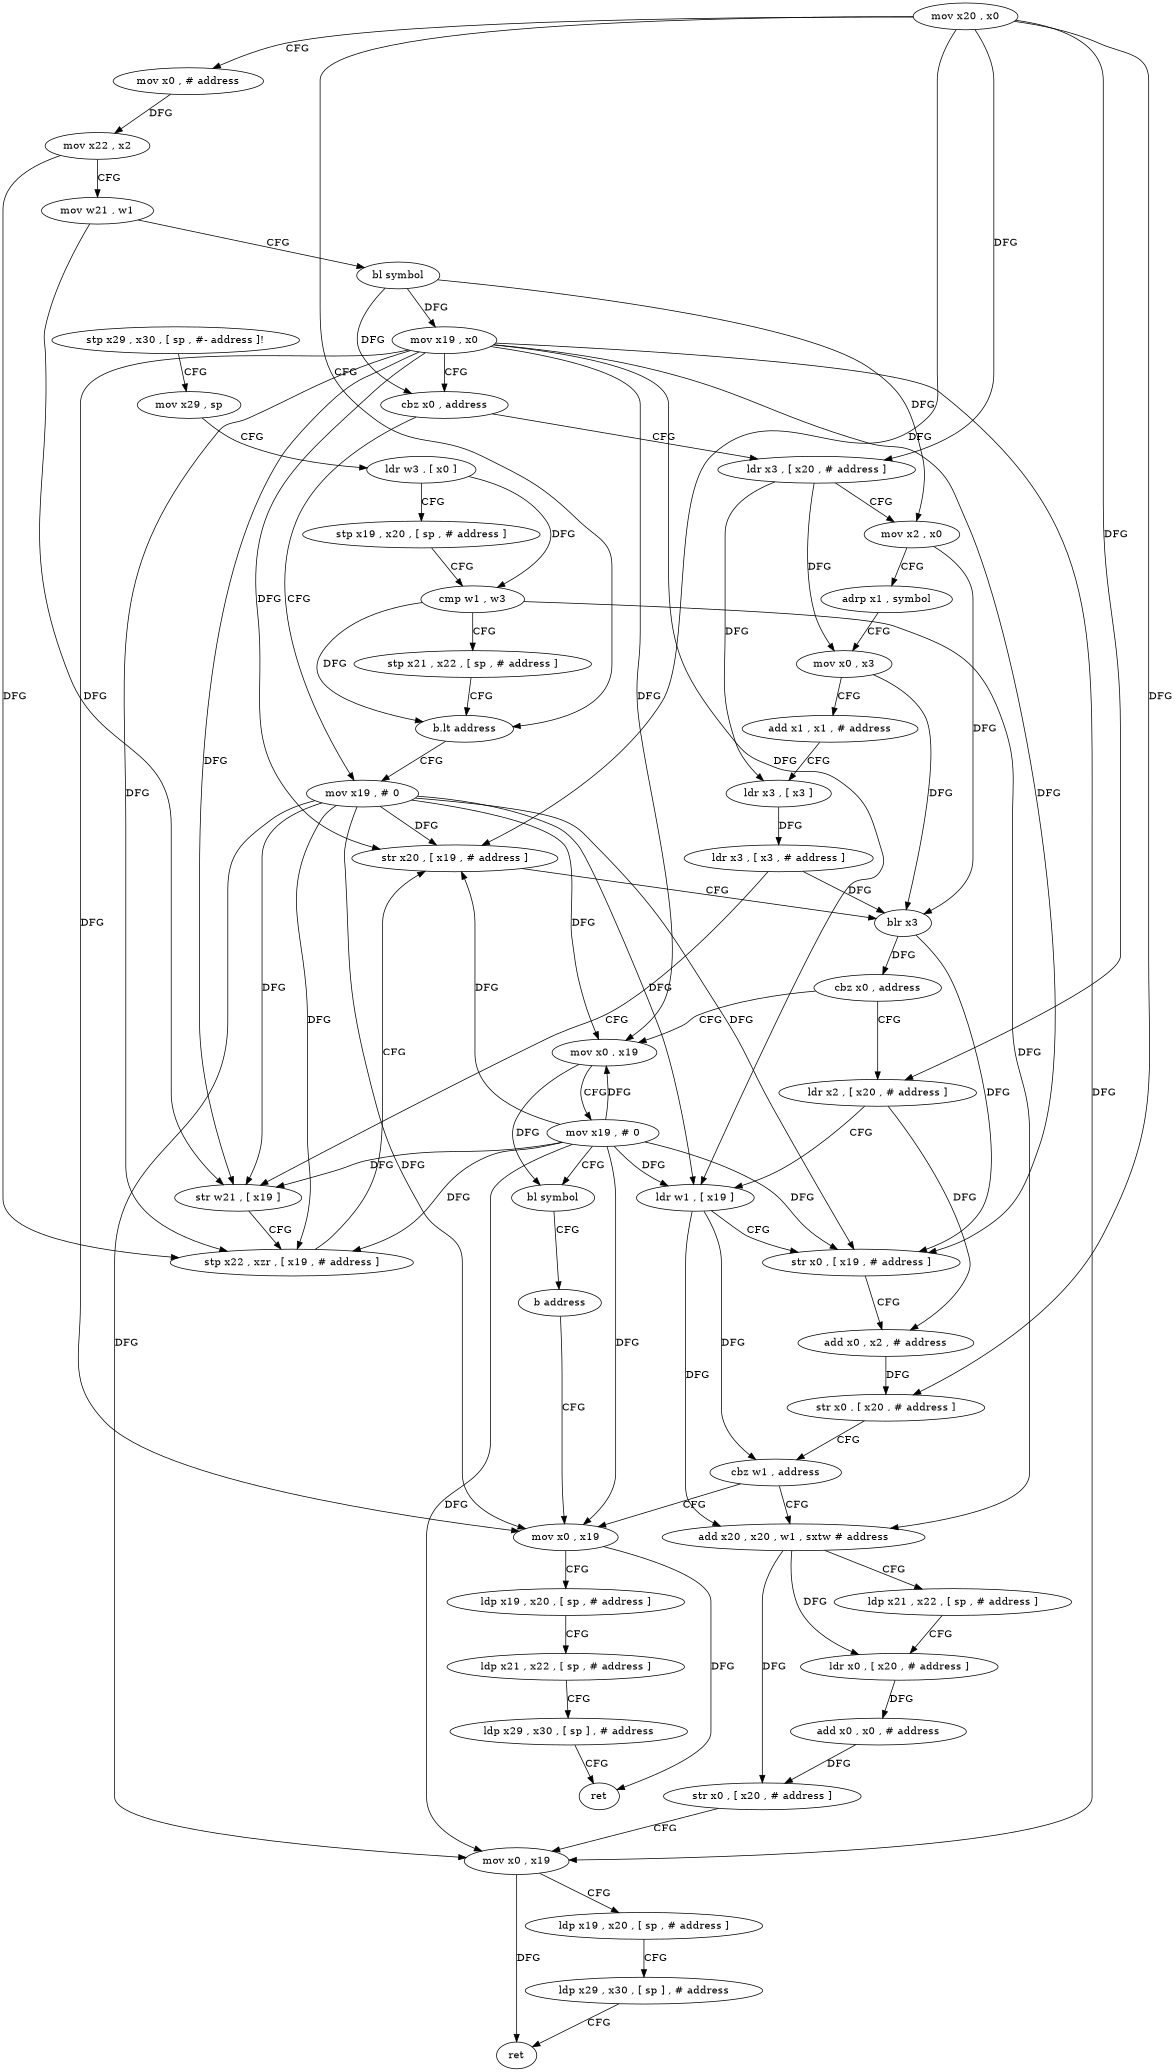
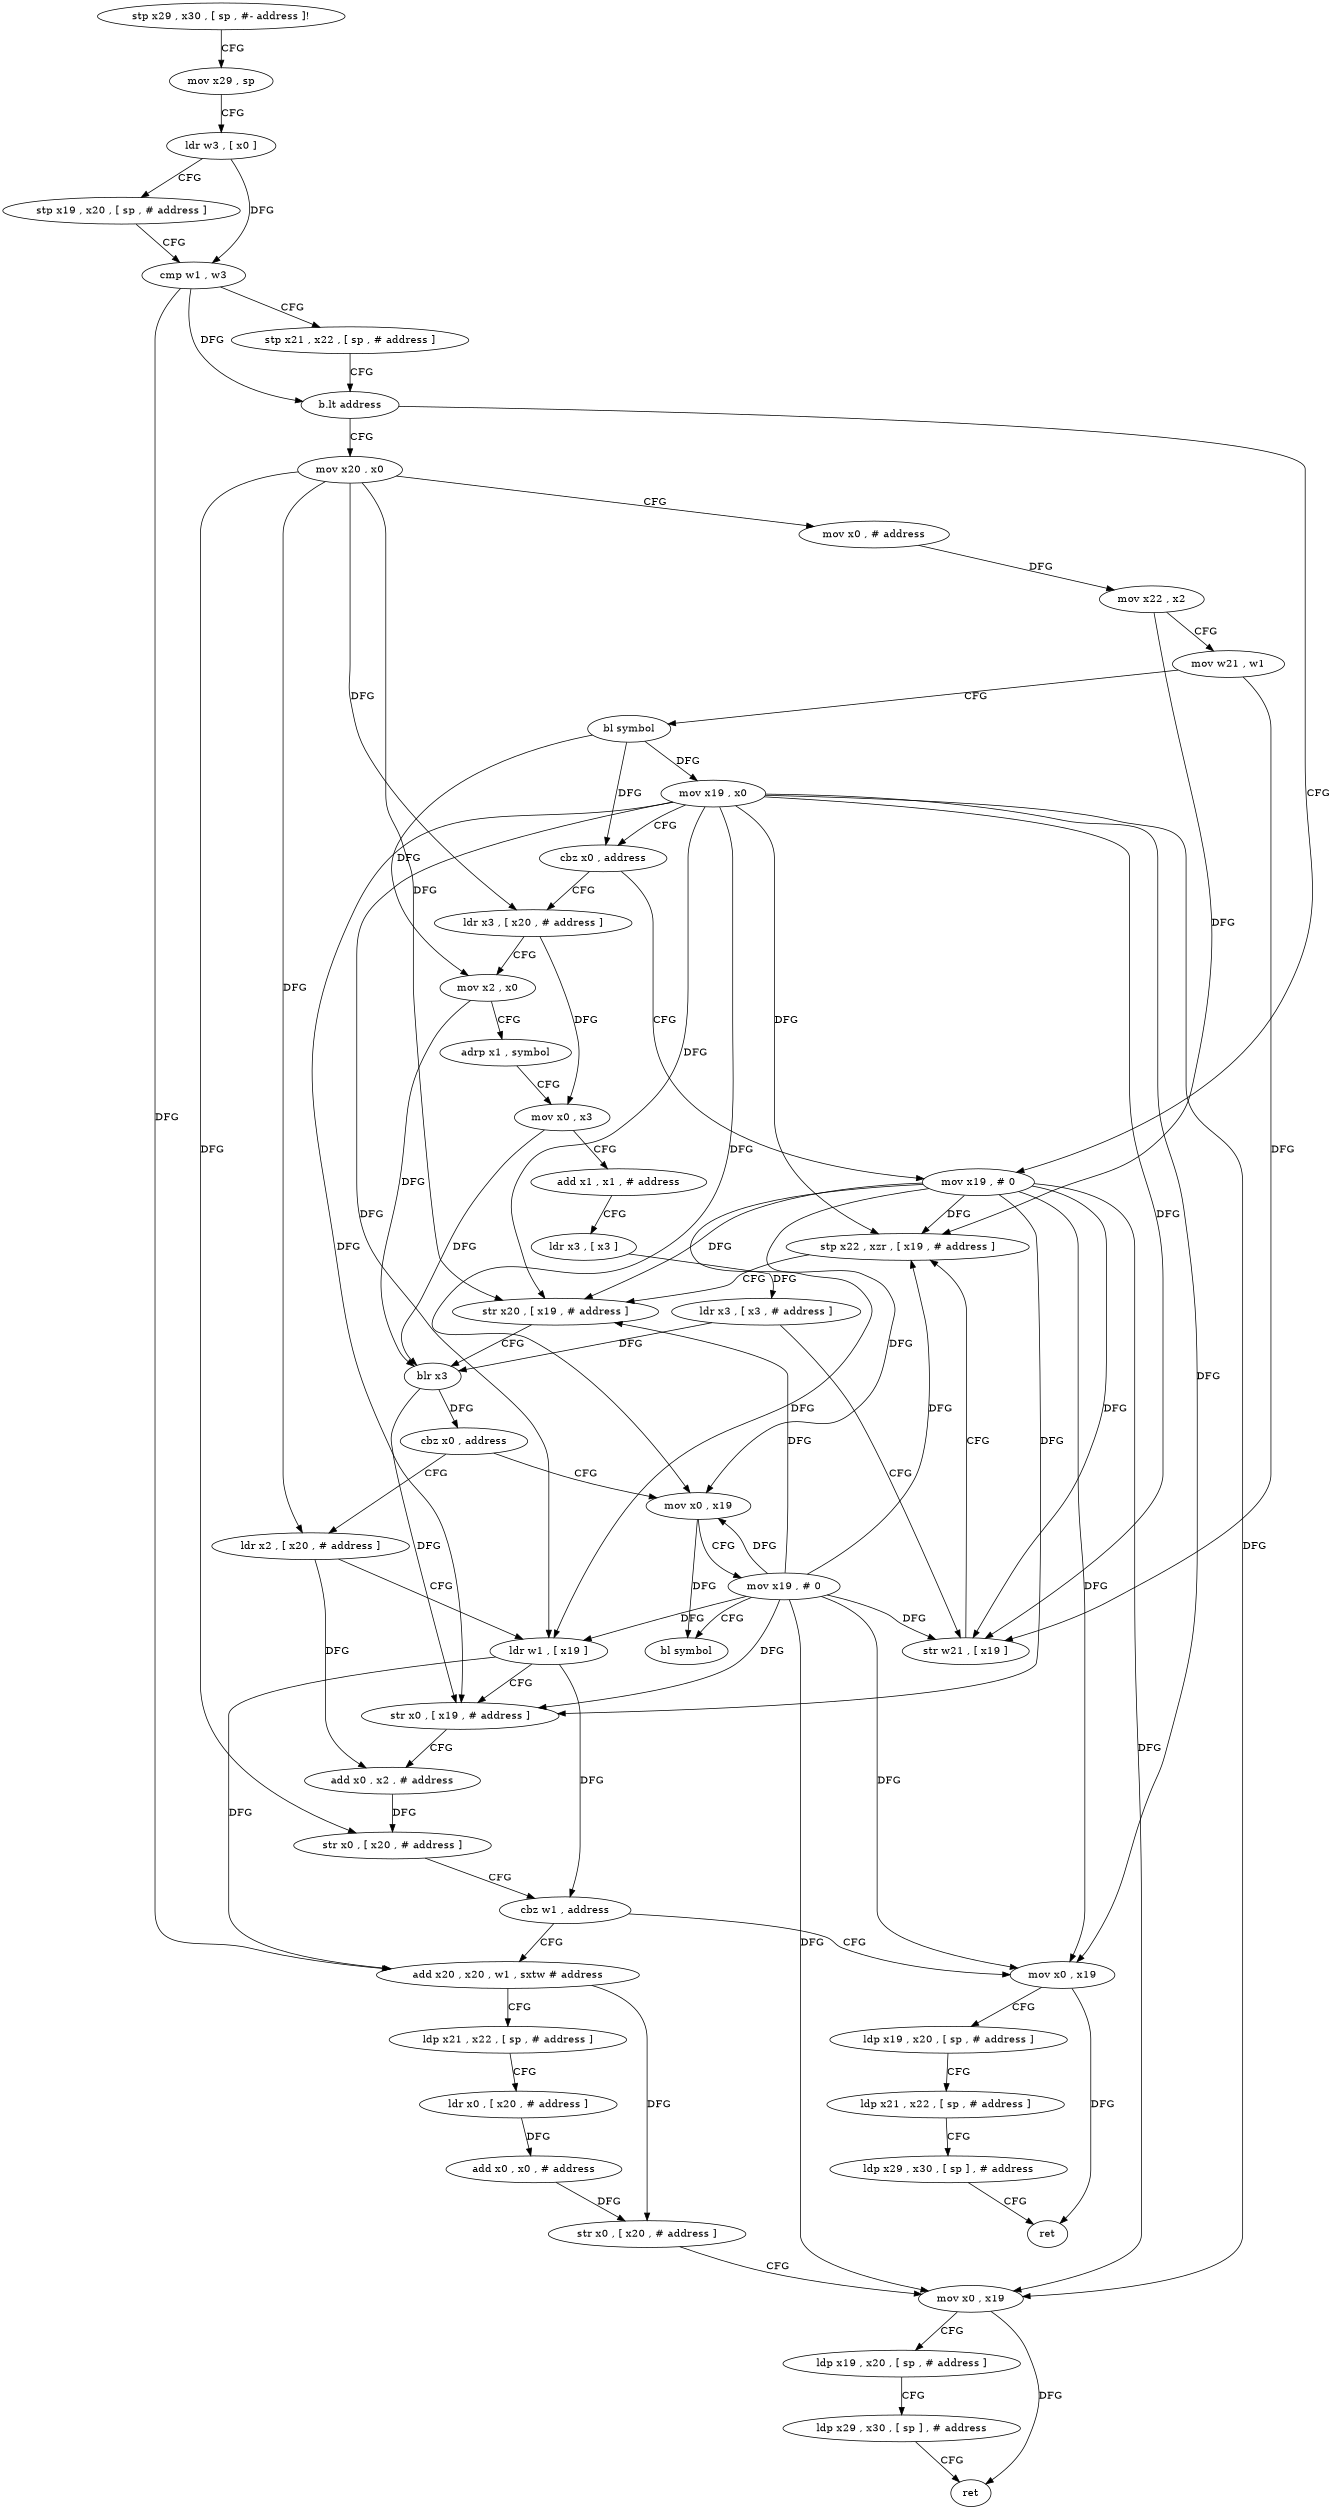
edge "mov x20 , x0" -> "b.lt address": reversed
edge "ldr x3 , [ x20 , # address ]" -> "ldr x3 , [ x3 ]": removed, label "DFG"
node "b address": removed
edge "add x20 , x20 , w1 , sxtw # address" -> "ldr x0 , [ x20 , # address ]": removed, label "DFG"
